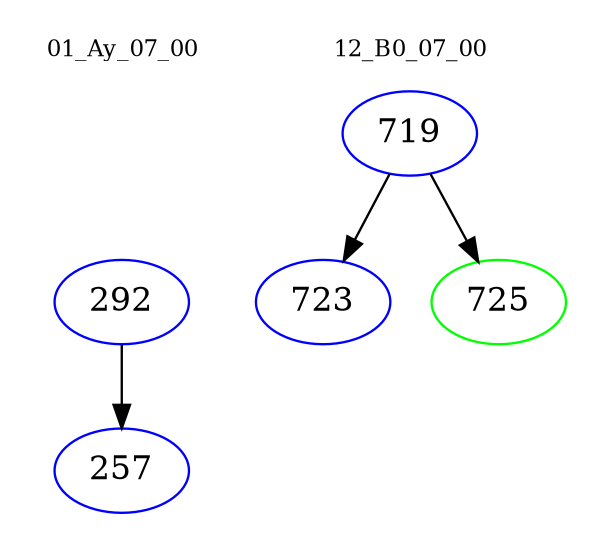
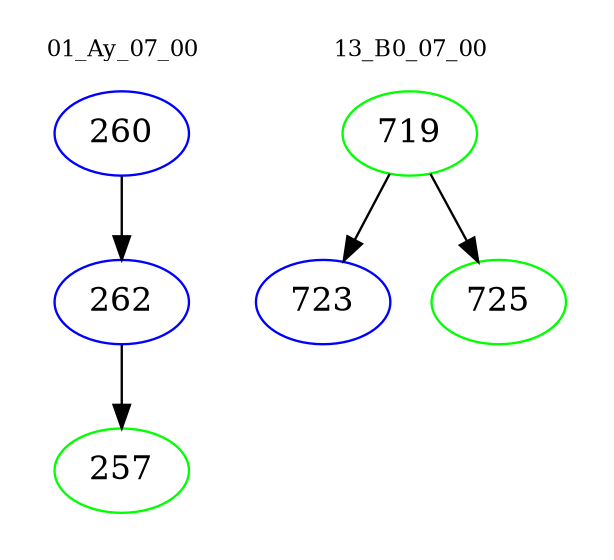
cluster "12_B0_07_00": label "12_B0_07_00" -> "13_B0_07_00"
node "260": added
node "719": color blue -> green
node "292": label "292" -> "262"
node "257": color blue -> green
